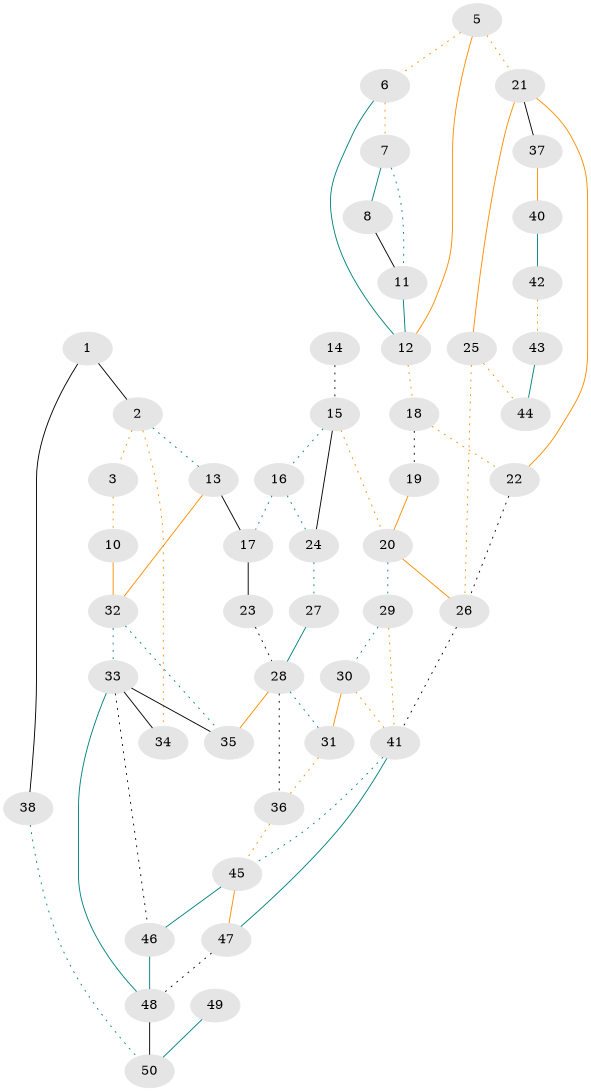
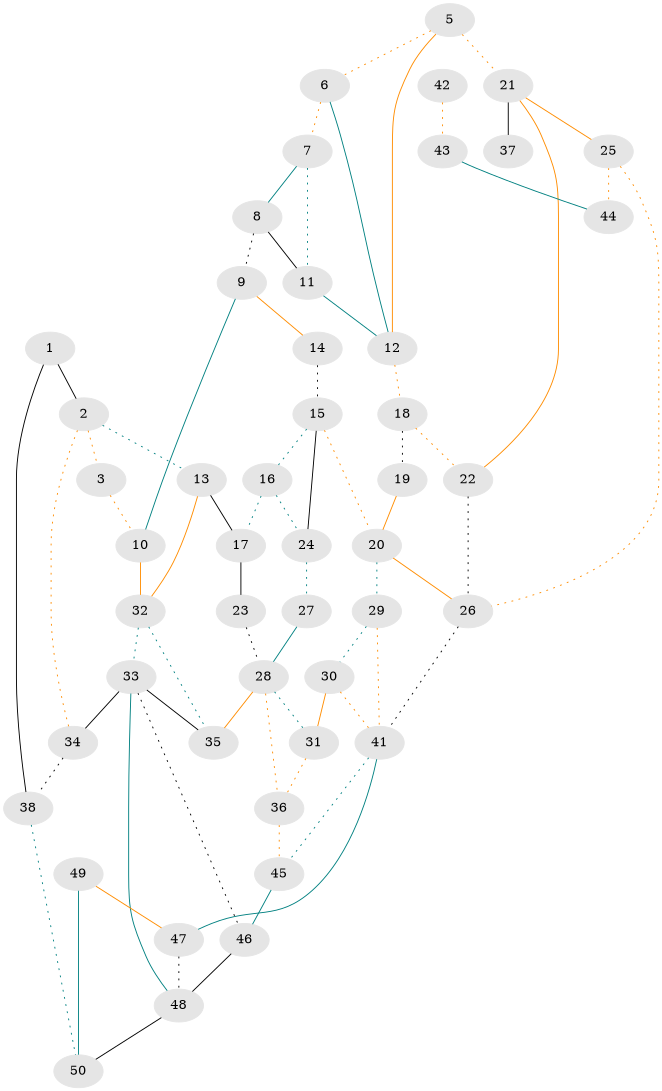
node "40": removed
node "9": added
edge "28" -- "36": color black -> darkorange
edge "34" -- "38": added
edge "45" -- "47": now "49" -- "47"
edge "46" -- "48": color teal -> black
